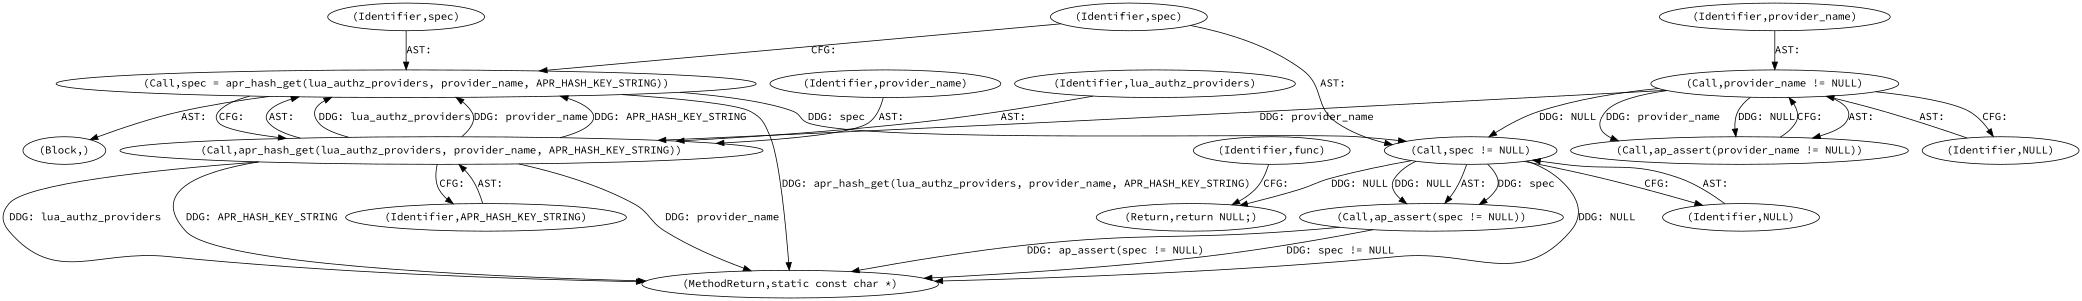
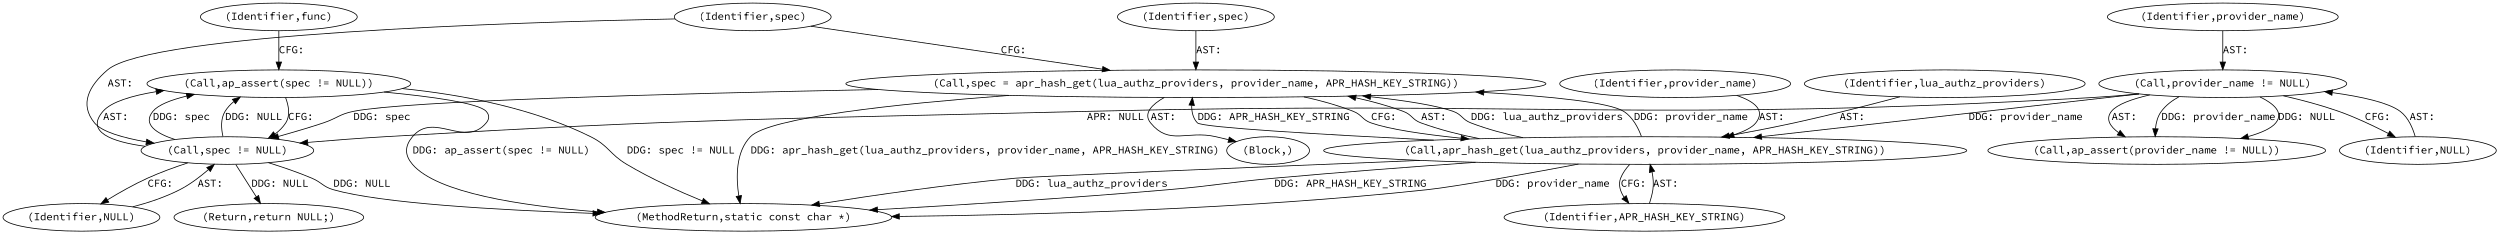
edge "(Call,provider_name != NULL)" -> "(Call,spec != NULL)": label "DDG: NULL" -> "APR: NULL"
edge "(Call,ap_assert(spec != NULL))" -> "(Call,spec != NULL)": added, label "CFG:"
edge "(Call,ap_assert(provider_name != NULL))" -> "(Call,provider_name != NULL)": removed, label "CFG:"
edge "(Identifier,func)" -> "(Return,return NULL;)": now "(Identifier,func)" -> "(Call,ap_assert(spec != NULL))"
